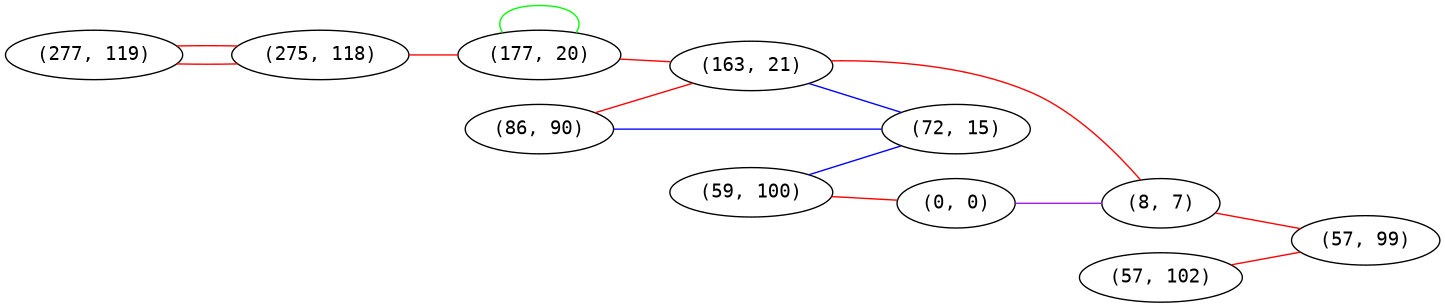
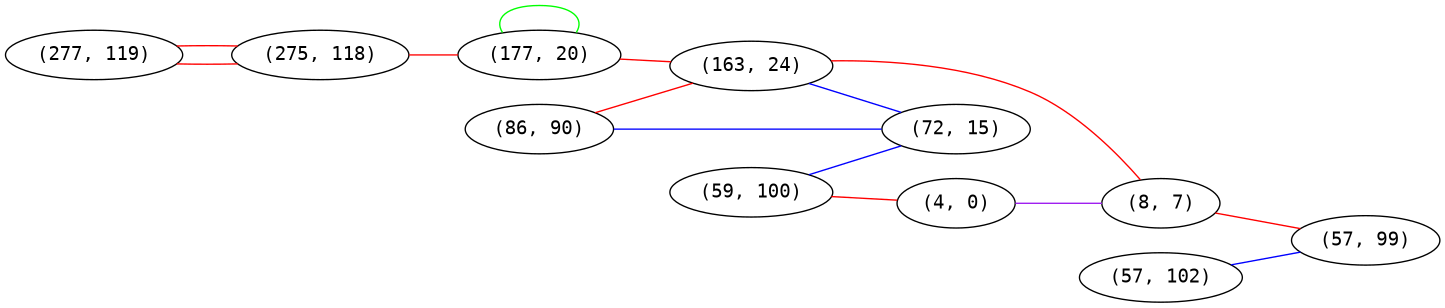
node "(163, 21)": label "(163, 21)" -> "(163, 24)"
node "(0, 0)": label "(0, 0)" -> "(4, 0)"
edge "(57, 99)" -- "(57, 102)": color red -> blue
